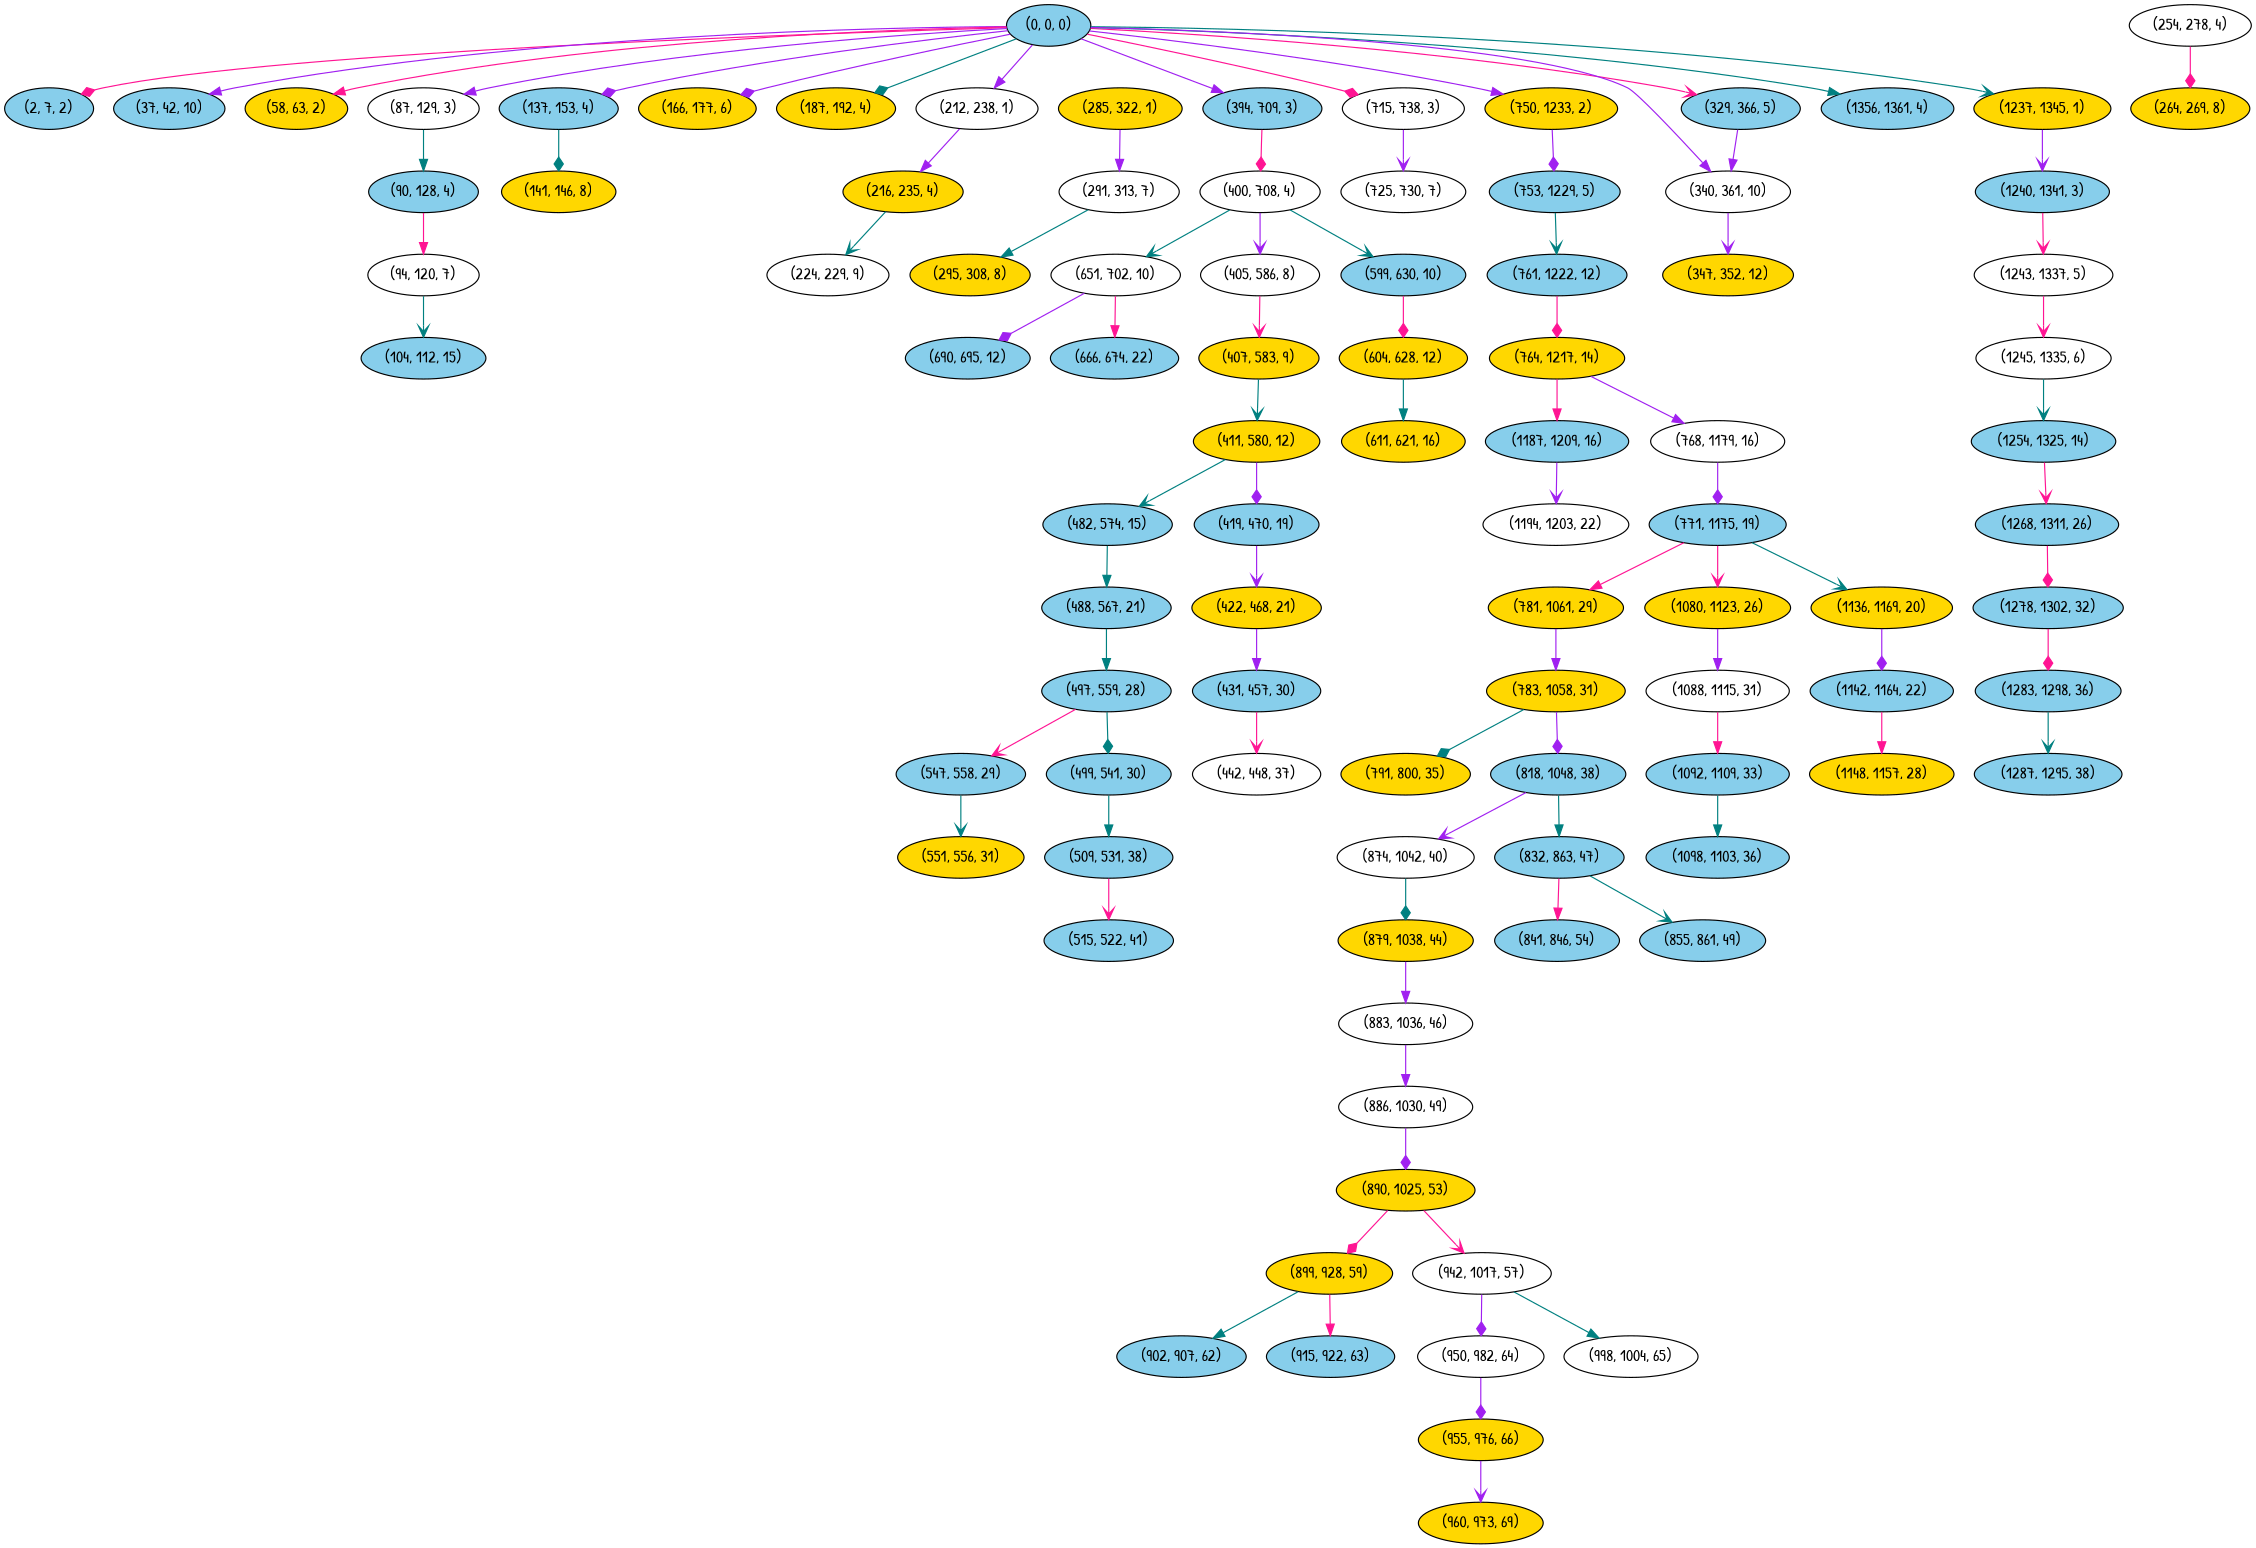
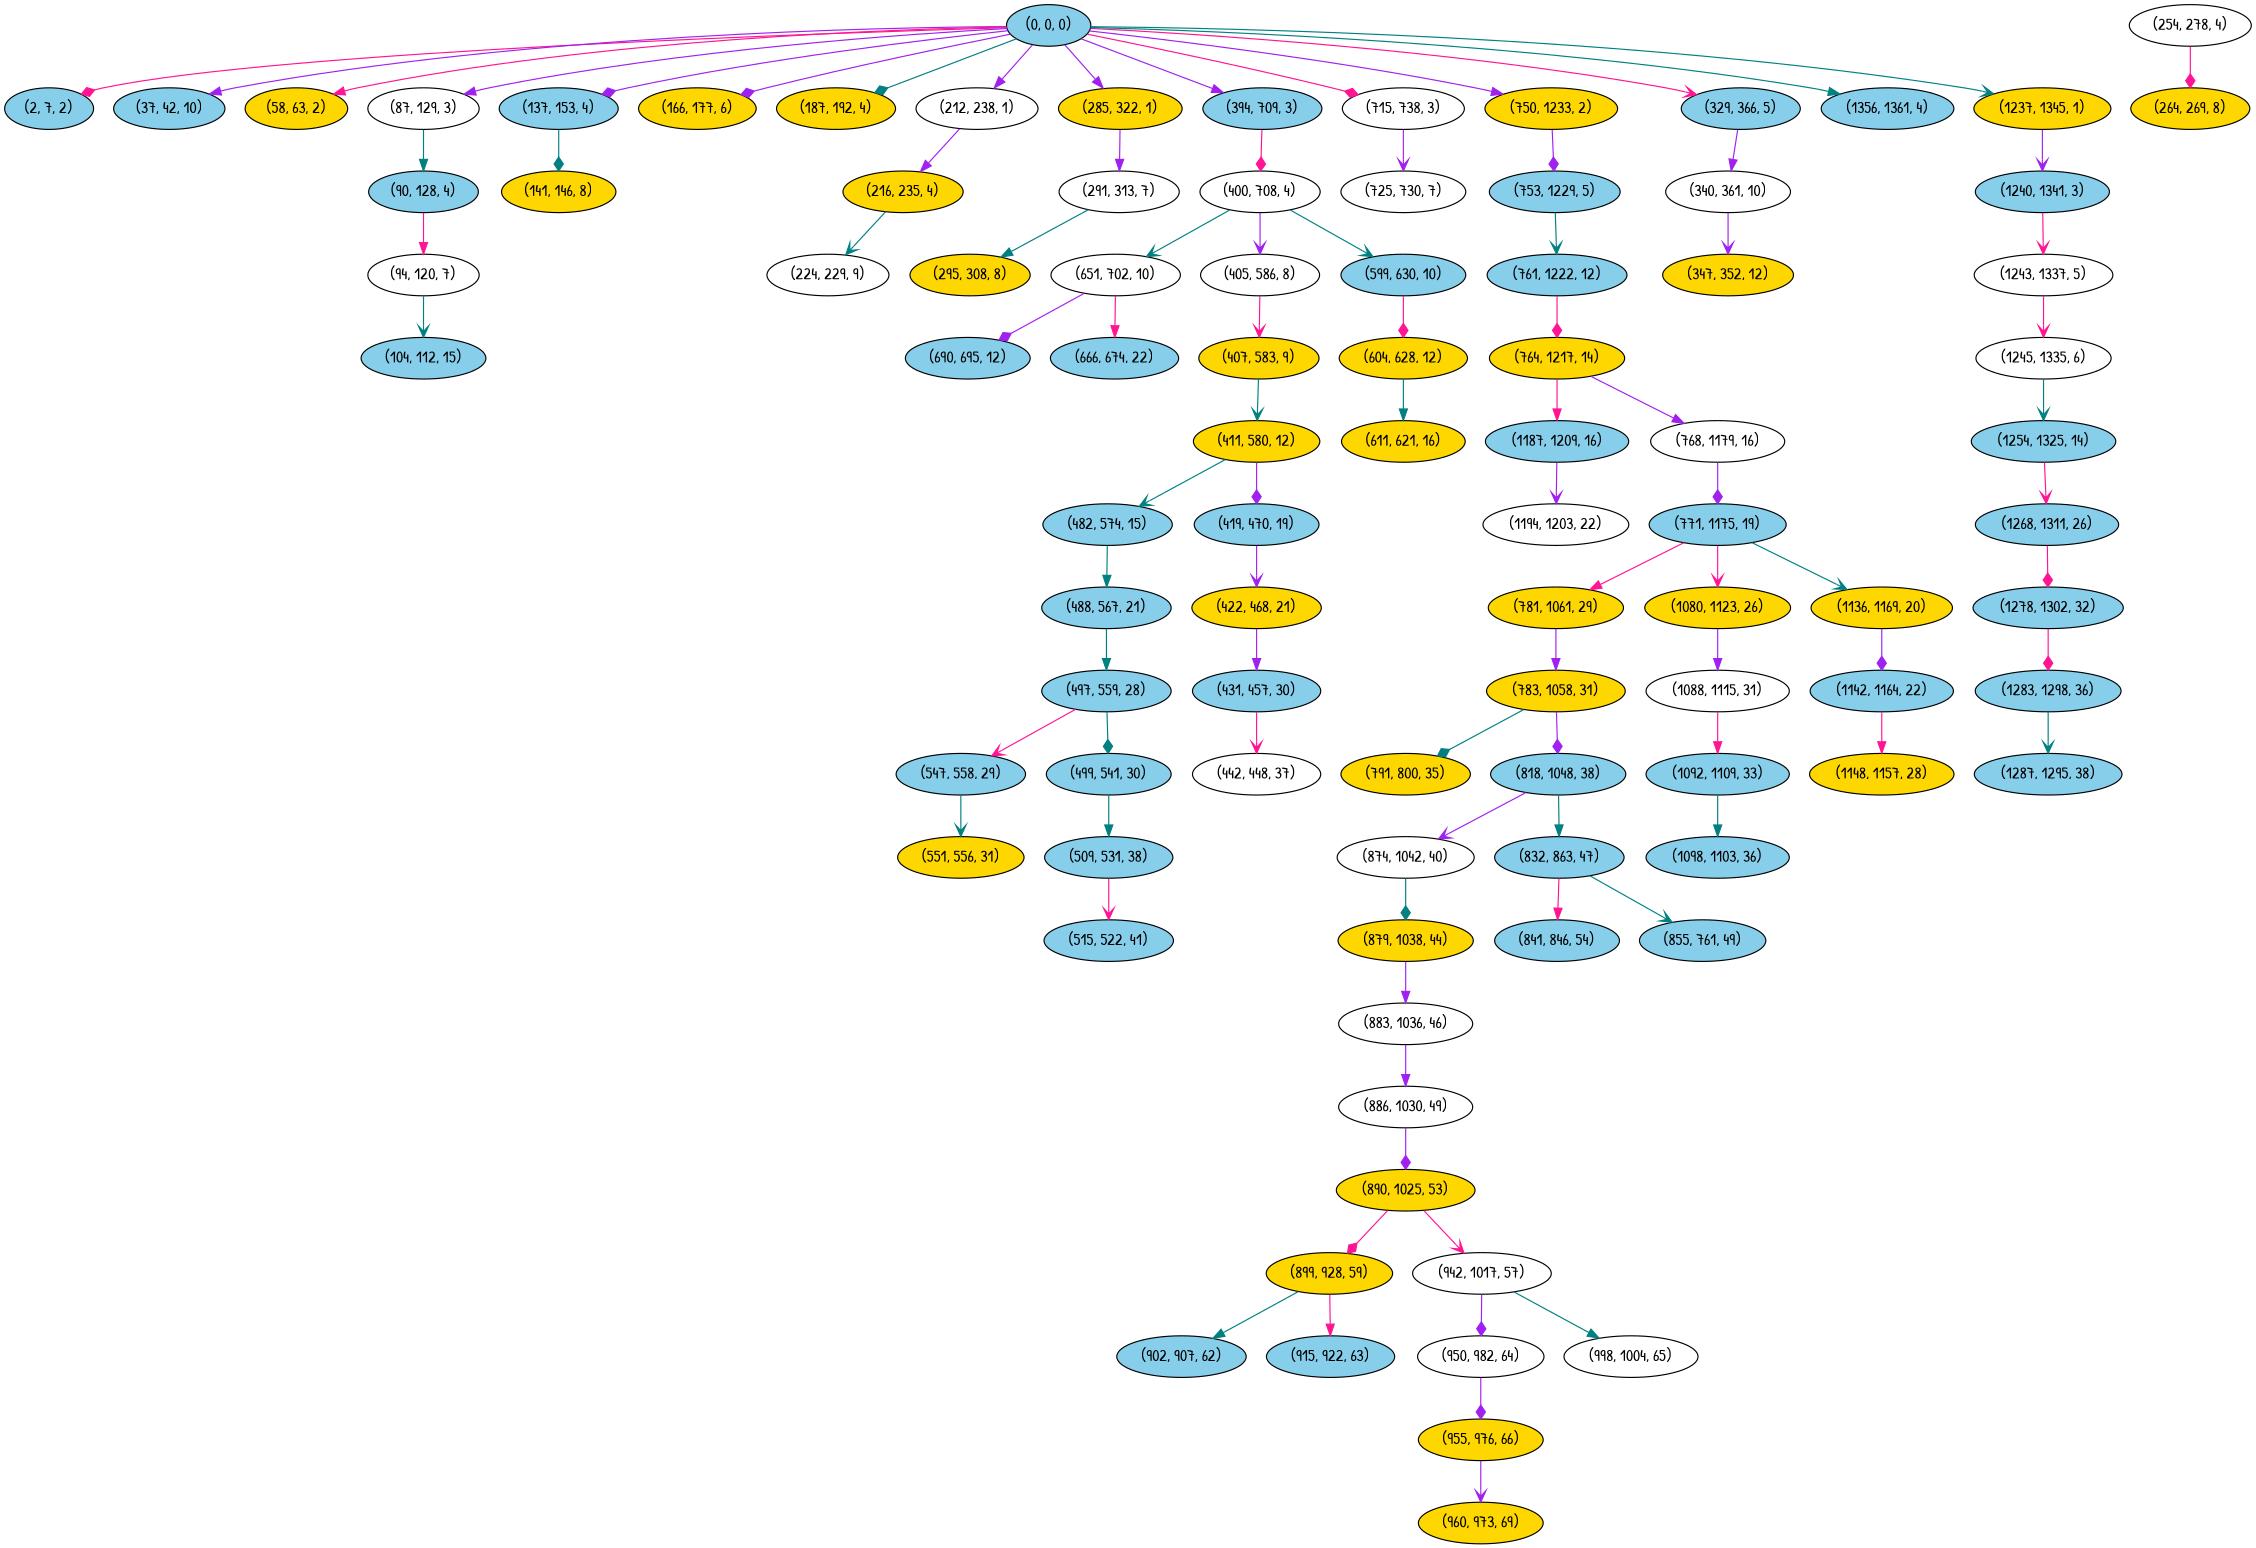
edge "(0, 0, 0)" -> "(340, 361, 10)": now "(0, 0, 0)" -> "(285, 322, 1)"
node "(855, 861, 49)": label "(855, 861, 49)" -> "(855, 761, 49)"
